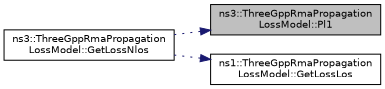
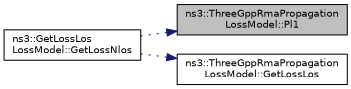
node "ns3::ThreeGppRmaPropagation LossModel::GetLossNlos": label "ns3::ThreeGppRmaPropagation LossModel::GetLossNlos" -> "ns3::GetLossLos LossModel::GetLossNlos"
node "ns1::ThreeGppRmaPropagation LossModel::GetLossLos": label "ns1::ThreeGppRmaPropagation LossModel::GetLossLos" -> "ns3::ThreeGppRmaPropagation LossModel::GetLossLos"
